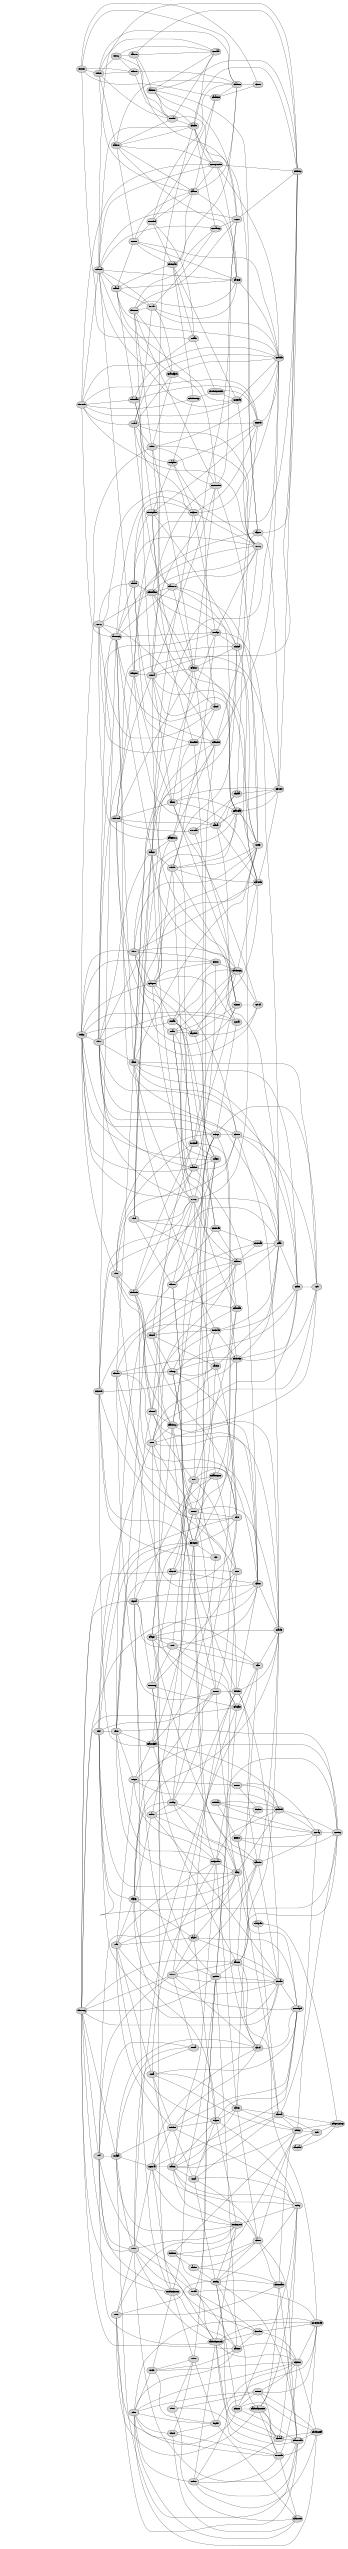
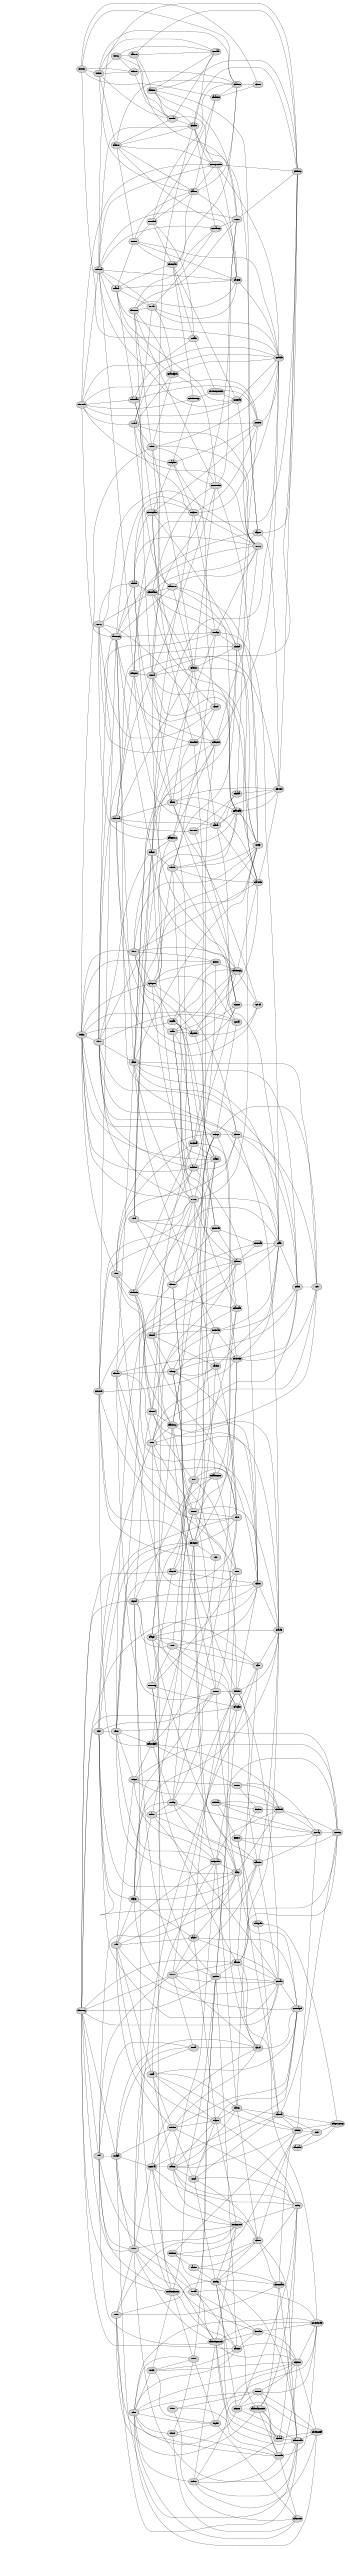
node "Coppock": label "Coppock" -> "Junction"
node "Burr_Oak": label "Burr_Oak" -> "Burr_Burr"
edge "Bagley" -- "Brayton": now "Anita" -- "Brayton"
edge "Ashton" -- "Akron": now "Ashton" -- "Alton"
